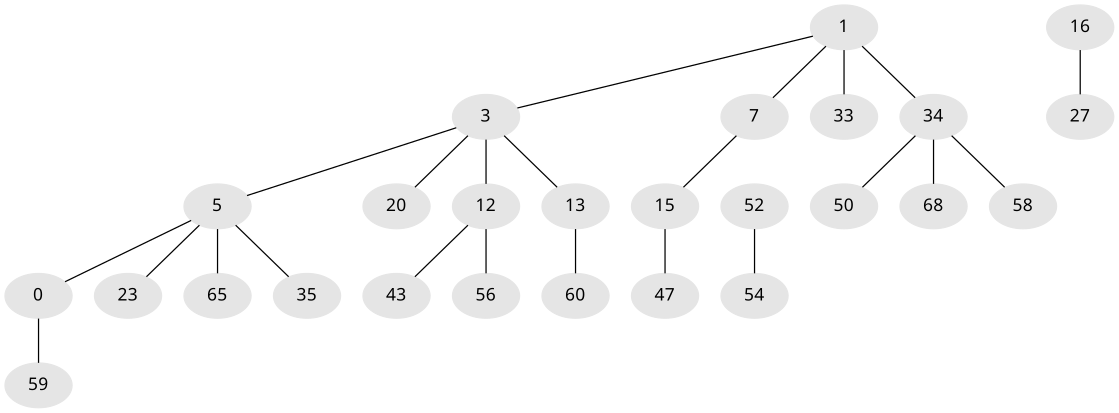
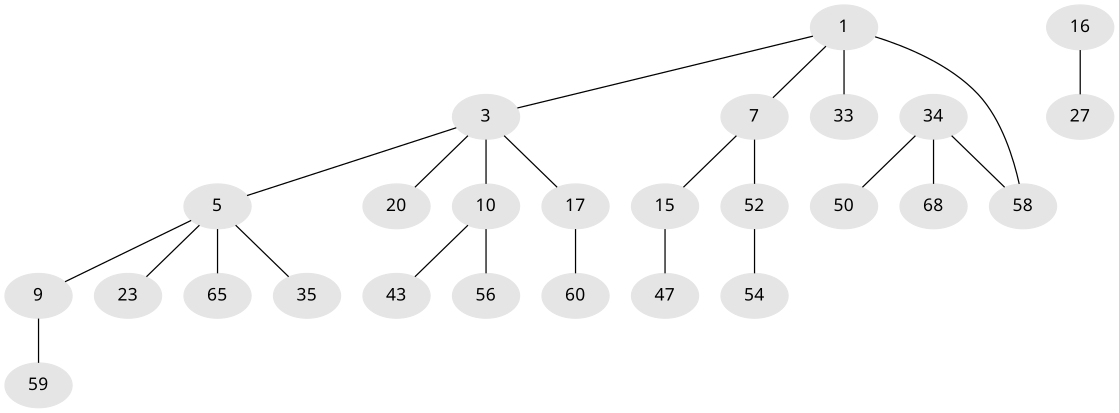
edge "1" -- "34": now "1" -- "58"
edge "7" -- "52": added
node "12": label "12" -> "10"
node "13": label "13" -> "17"
node "0": label "0" -> "9"
